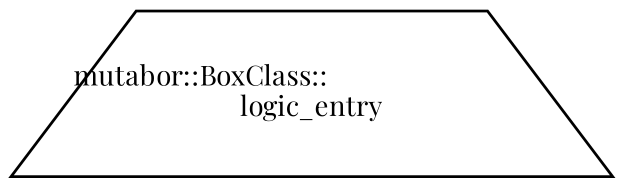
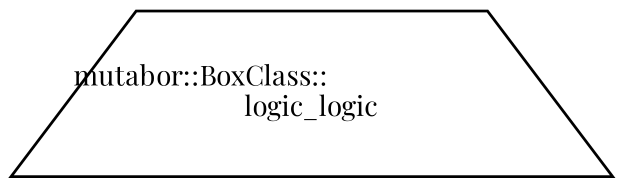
node "mutabor::BoxClass:: logic_entry": label "mutabor::BoxClass:: logic_entry" -> "mutabor::BoxClass:: logic_logic"
